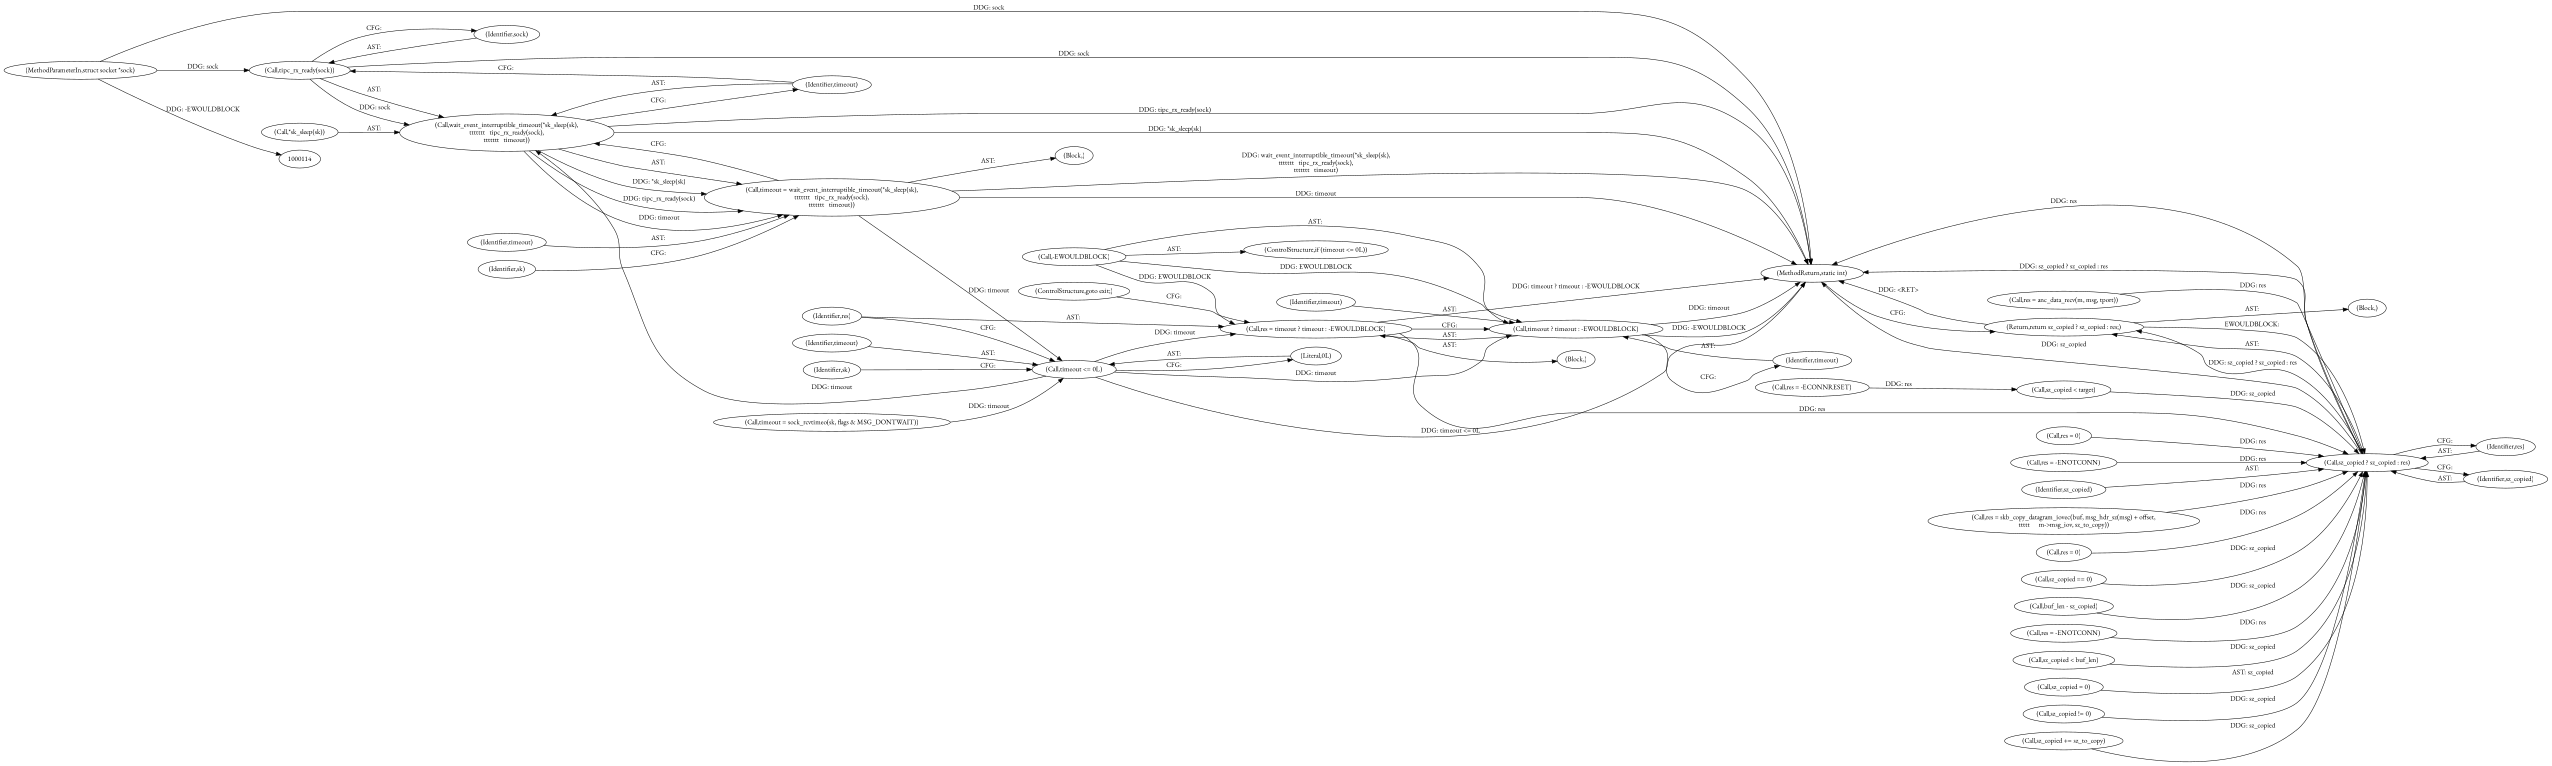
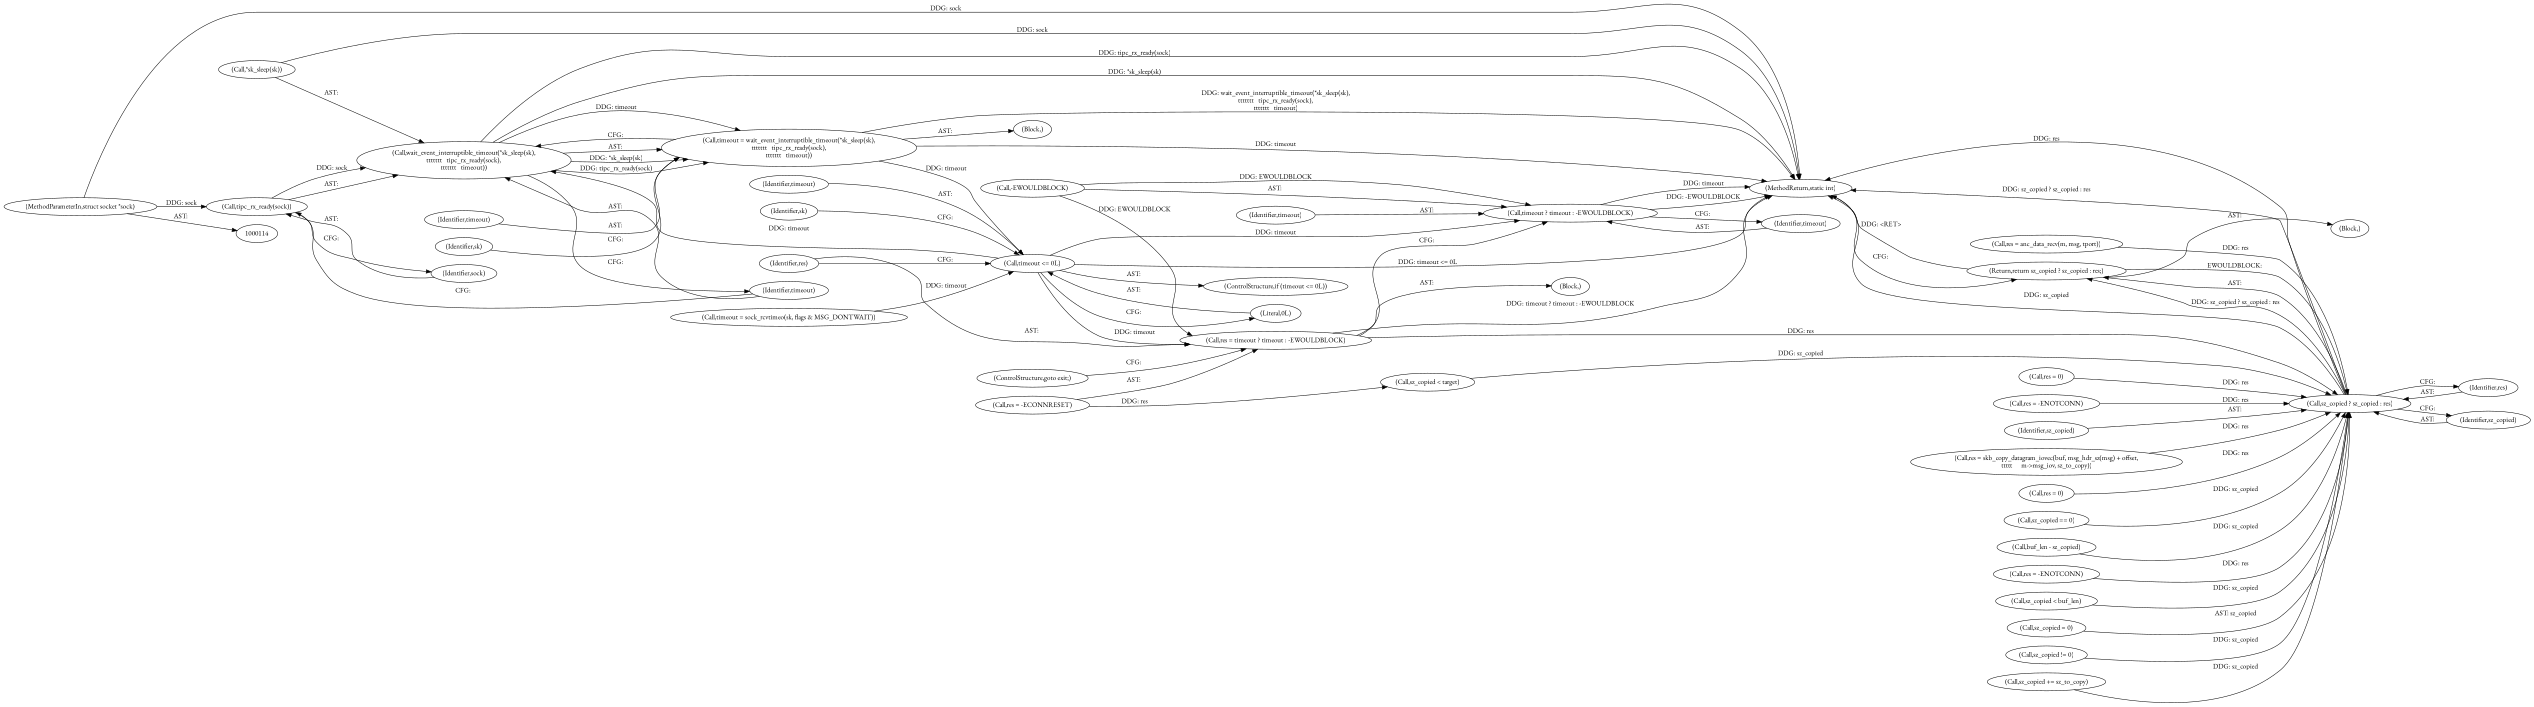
edge "(Call,tipc_rx_ready(sock))" -> "(MethodReturn,static int)": now "(Call,*sk_sleep(sk))" -> "(MethodReturn,static int)"
edge "(MethodParameterIn,struct socket *sock)" -> "1000114": label "DDG: -EWOULDBLOCK" -> "AST: "
edge "(Call,-EWOULDBLOCK)" -> "(ControlStructure,if (timeout <= 0L))": now "(Call,timeout <= 0L)" -> "(ControlStructure,if (timeout <= 0L))"
edge "(Call,timeout ? timeout : -EWOULDBLOCK)" -> "(Call,res = timeout ? timeout : -EWOULDBLOCK)": now "(Call,res = -ECONNRESET)" -> "(Call,res = timeout ? timeout : -EWOULDBLOCK)"
